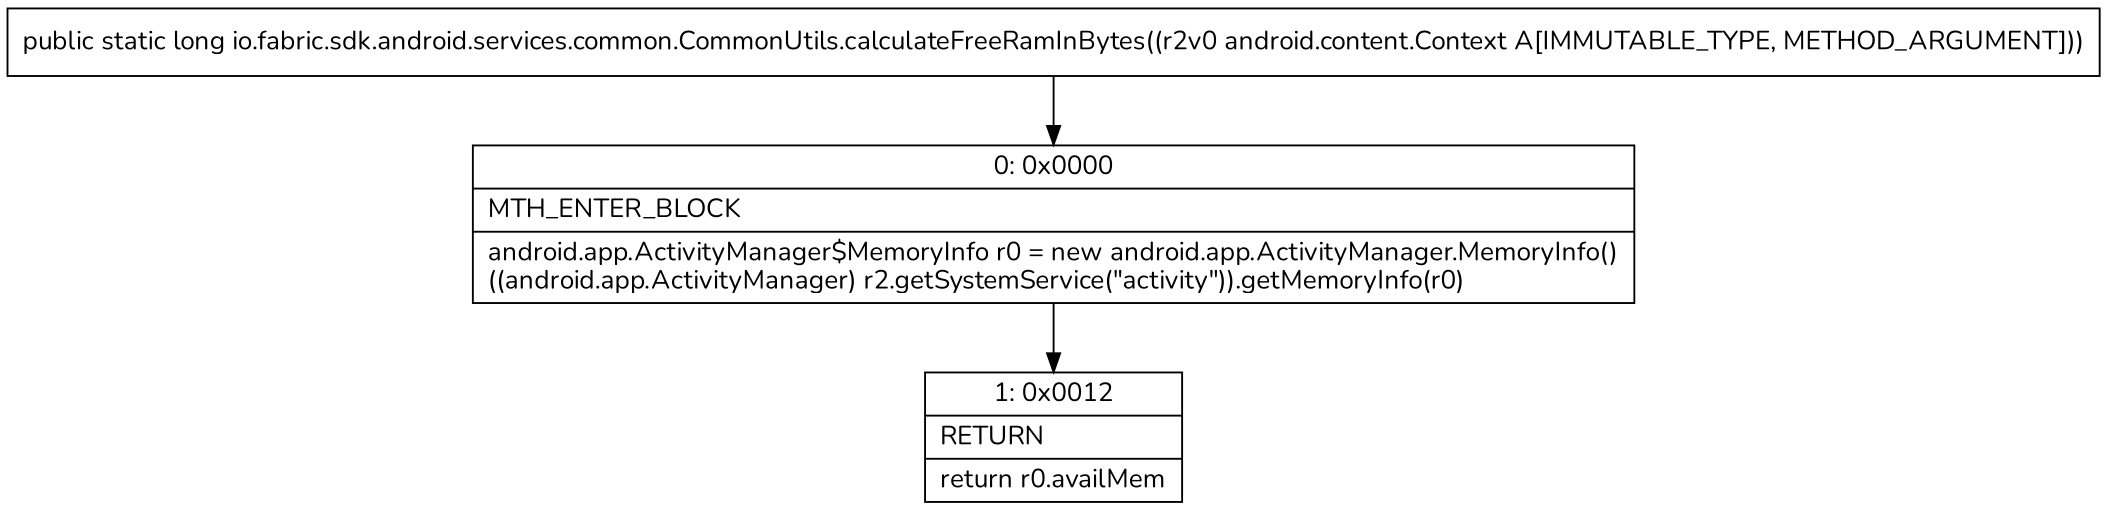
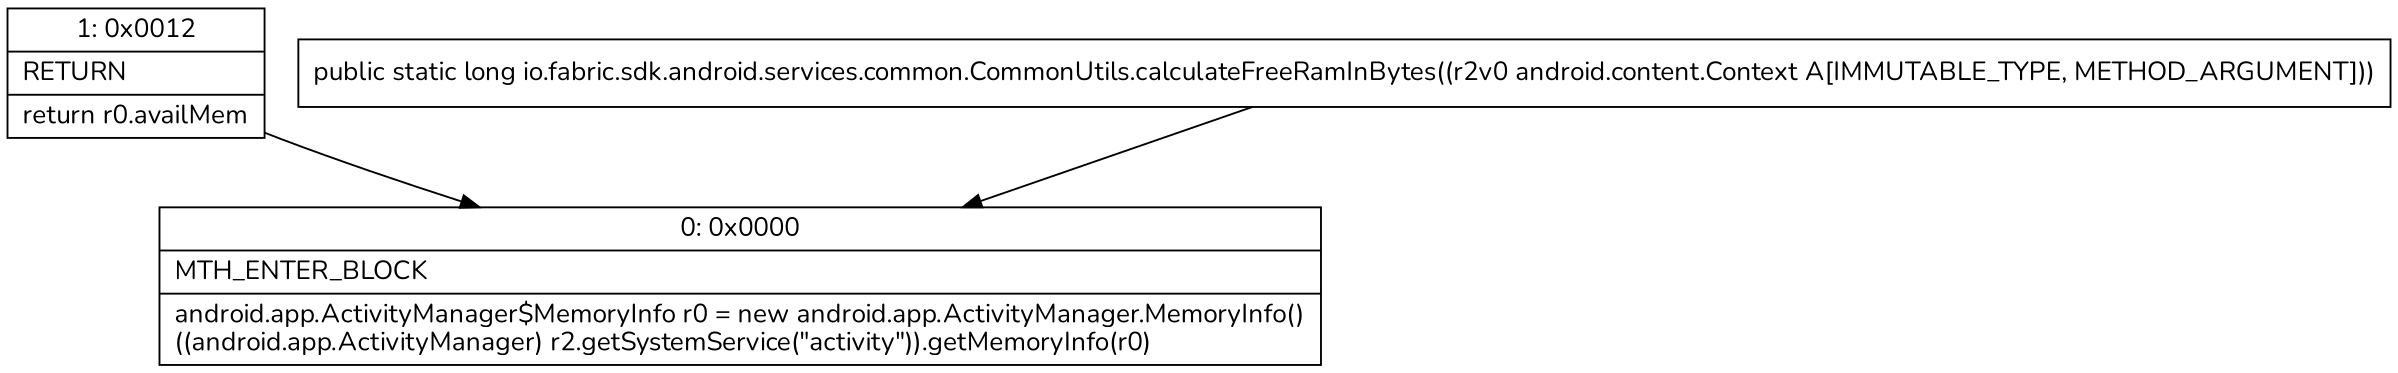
edge "0: 0x0000" -> "1: 0x0012": reversed
